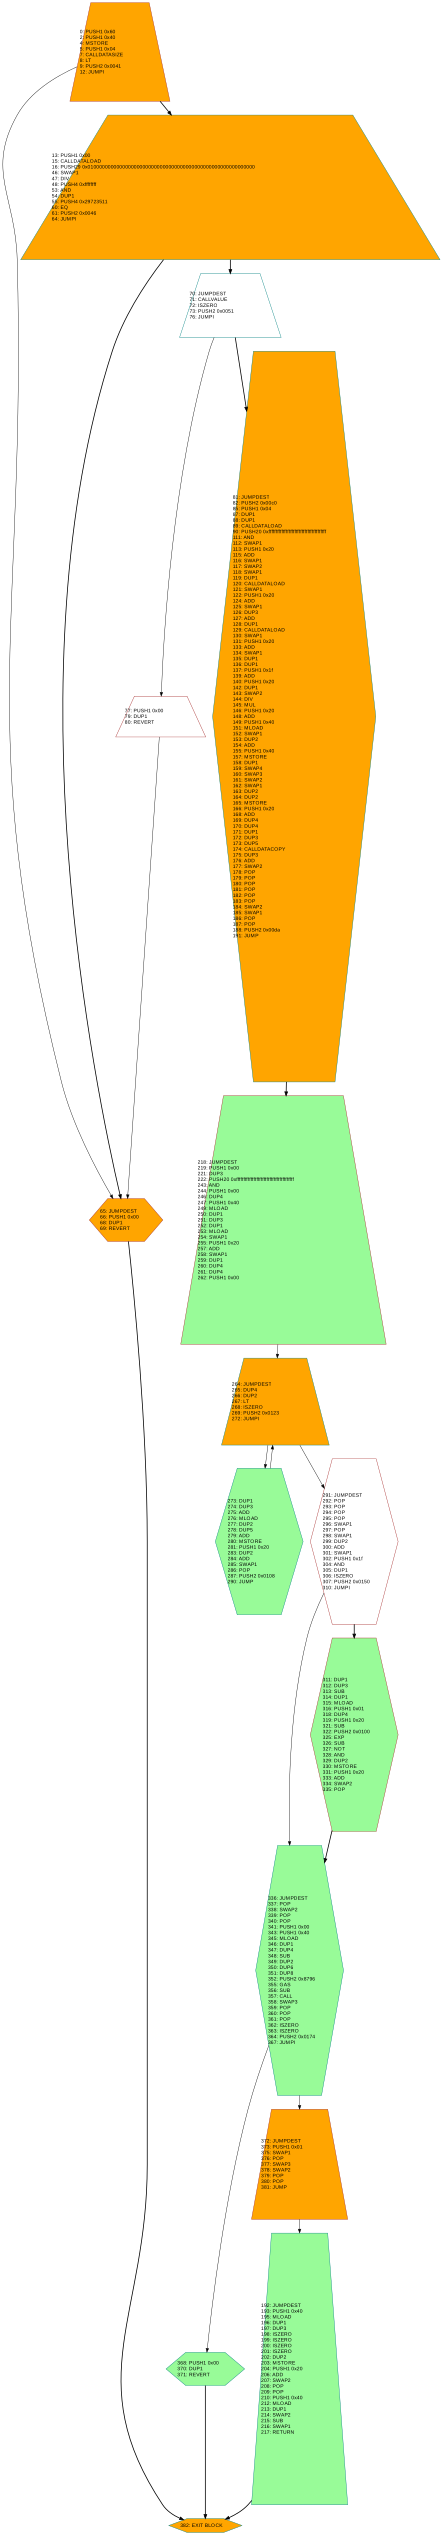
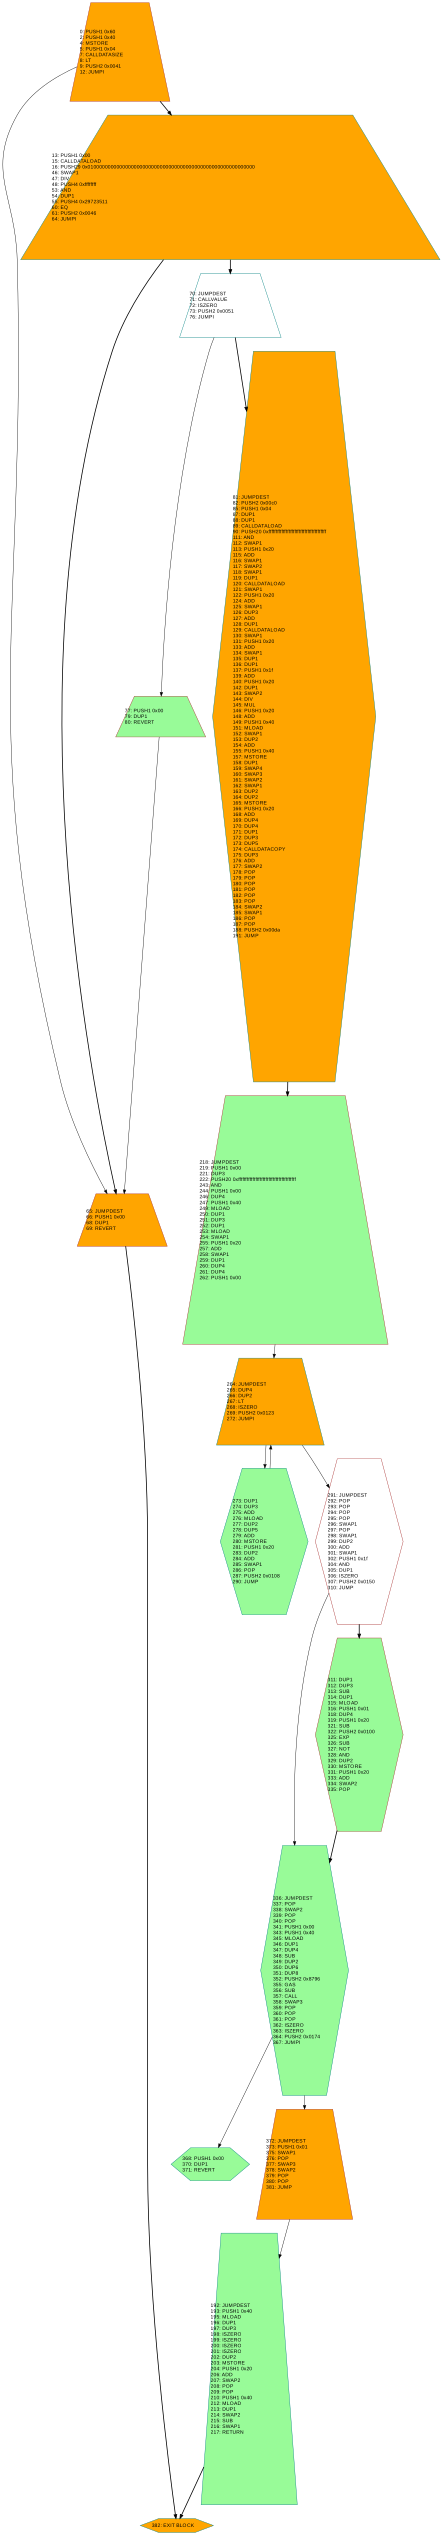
node "77: PUSH1 0x00 79: DUP1 80: REVERT": fillcolor white -> palegreen
node "65: JUMPDEST 66: PUSH1 0x00 68: DUP1 69: REVERT": shape hexagon -> trapezium
edge "368: PUSH1 0x00 370: DUP1 371: REVERT" -> "382: EXIT BLOCK": removed
